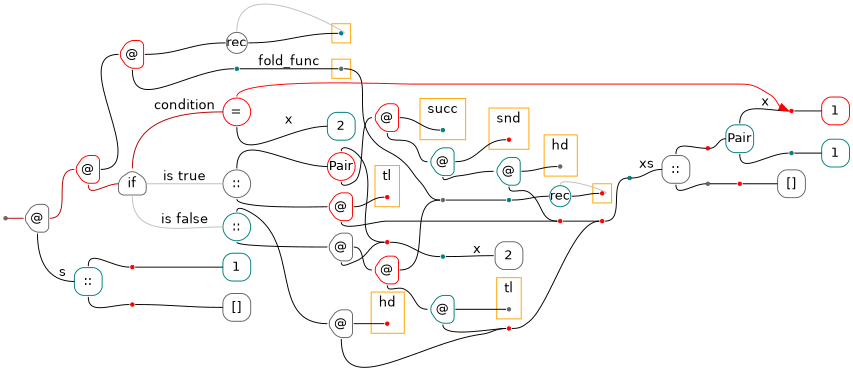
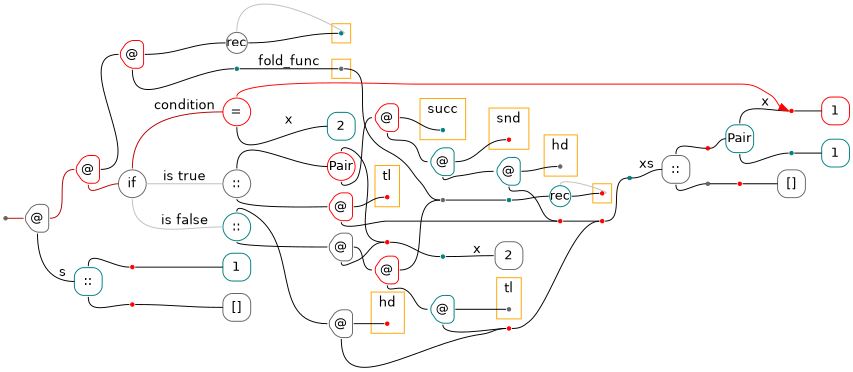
node "if": shape house -> circle
